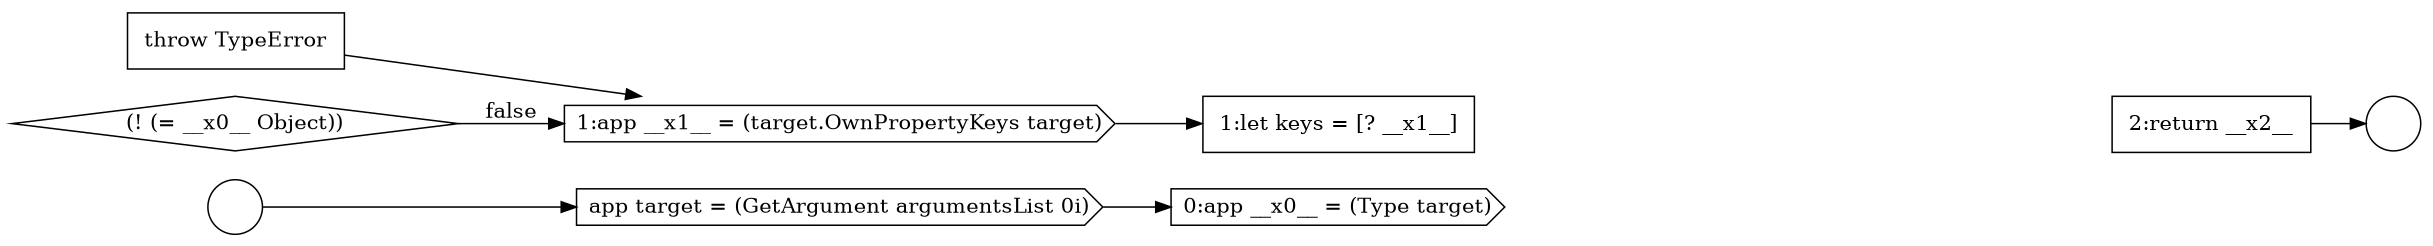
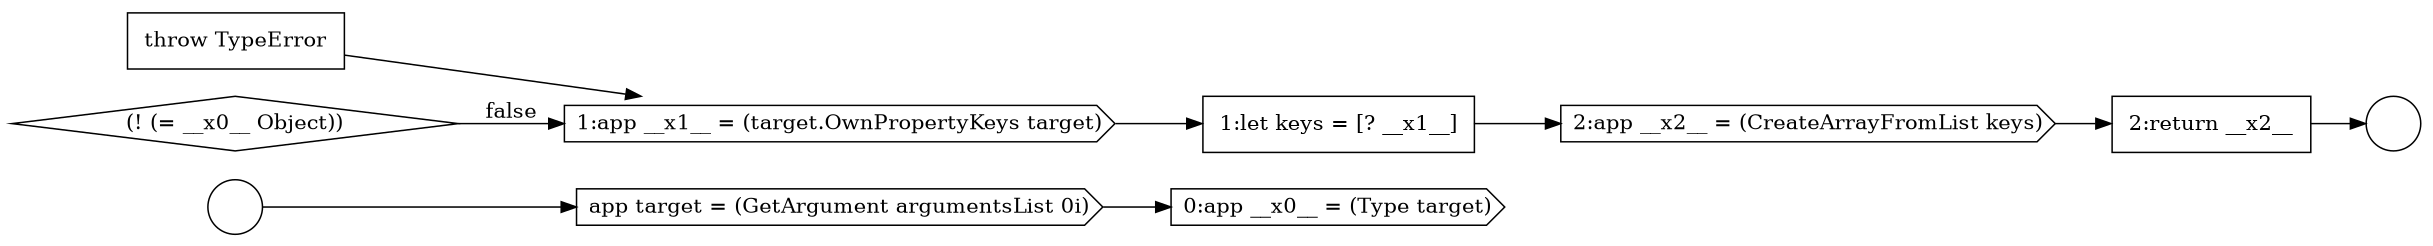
node "2:app __x2__ = (CreateArrayFromList keys)": added
